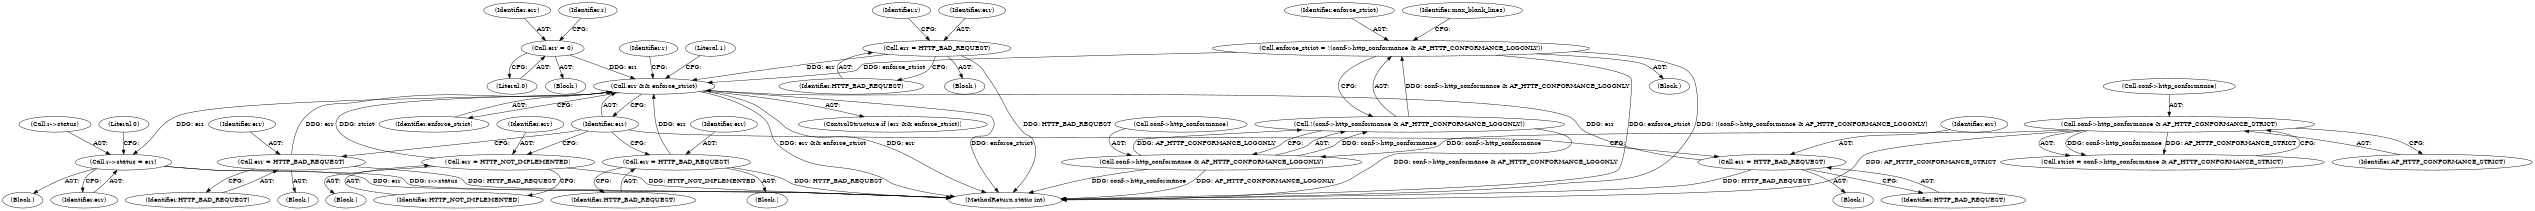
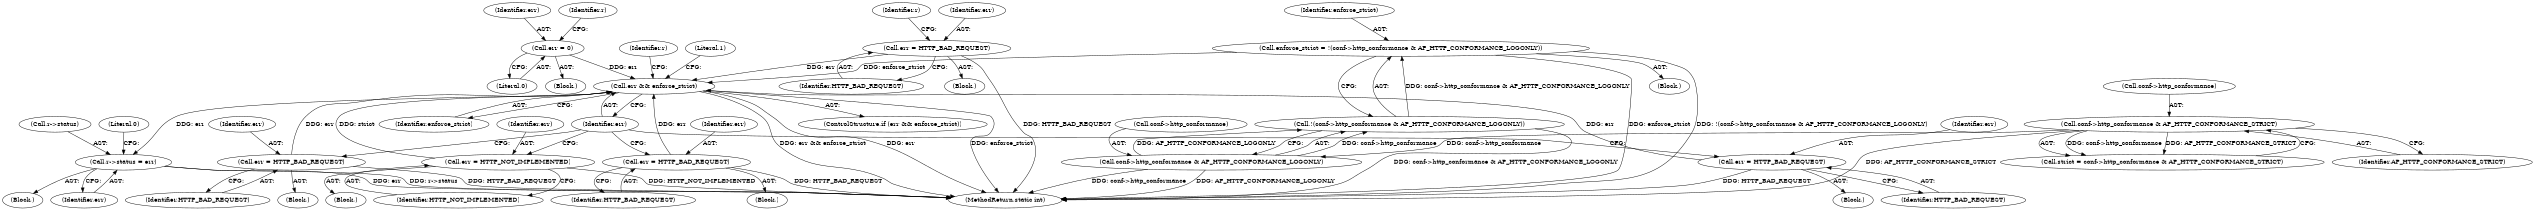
node "(Identifier,max_blank_lines)": removed
